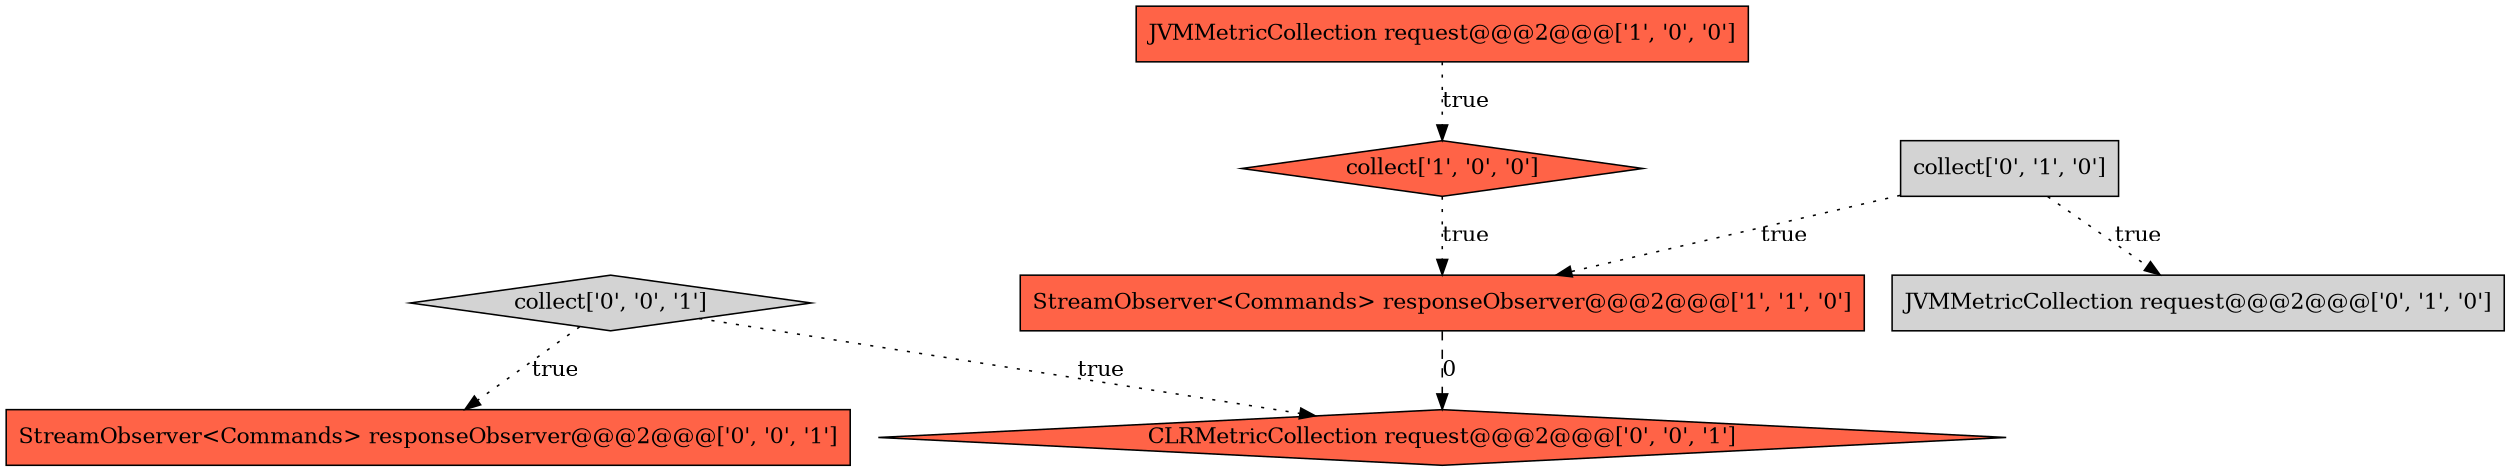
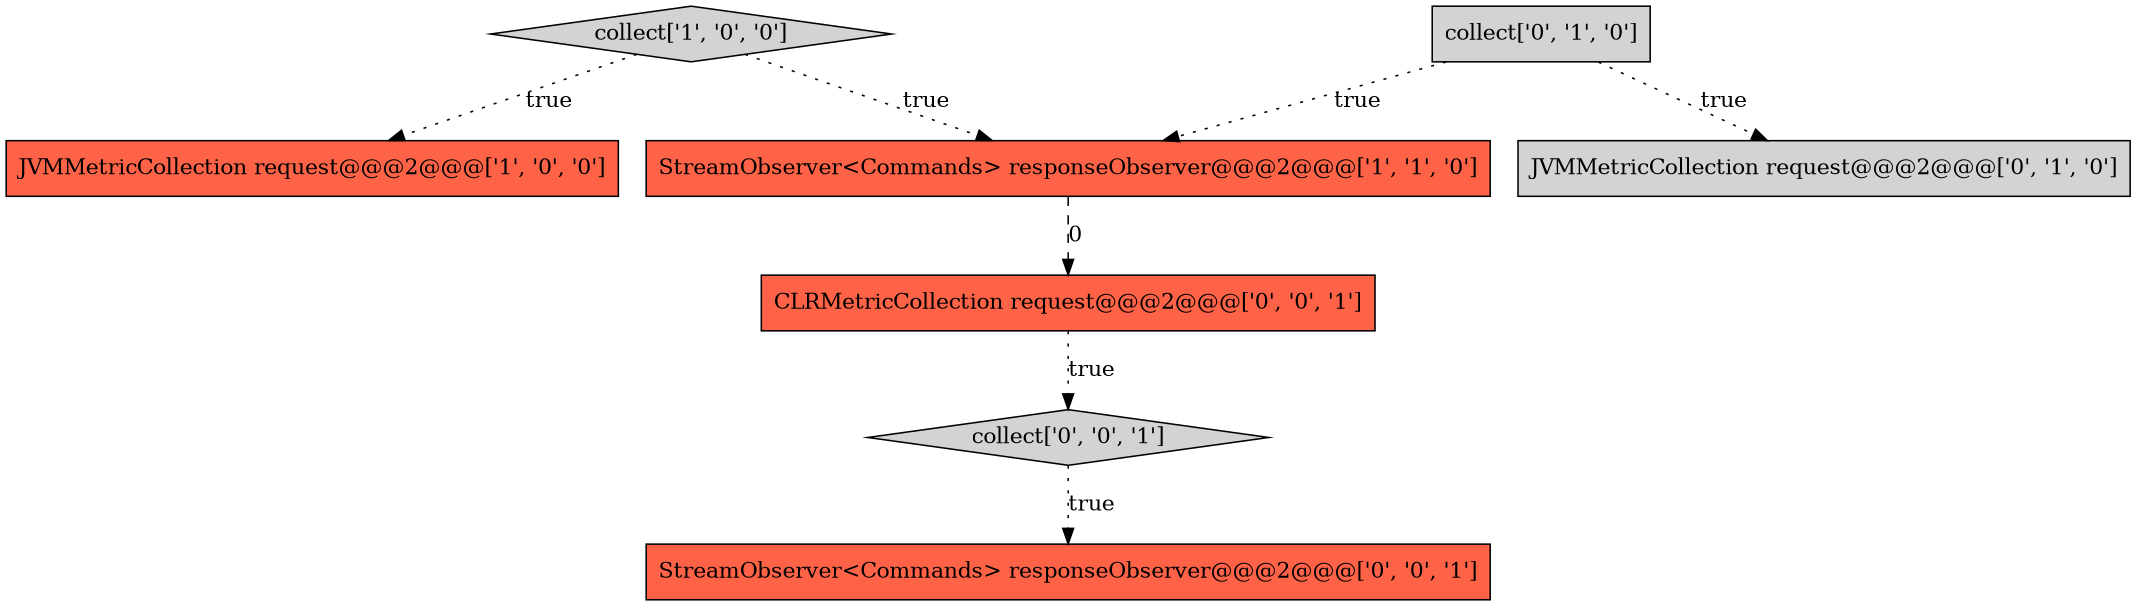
edge "JVMMetricCollection request@@@2@@@['1', '0', '0']" -> "collect['1', '0', '0']": reversed
node "collect['1', '0', '0']": fillcolor tomato -> lightgray
edge "collect['0', '0', '1']" -> "CLRMetricCollection request@@@2@@@['0', '0', '1']": reversed
node "CLRMetricCollection request@@@2@@@['0', '0', '1']": shape diamond -> box
